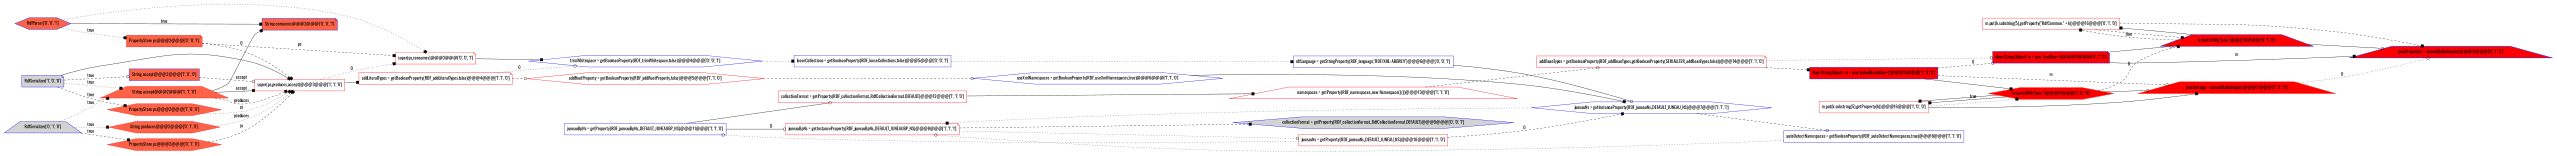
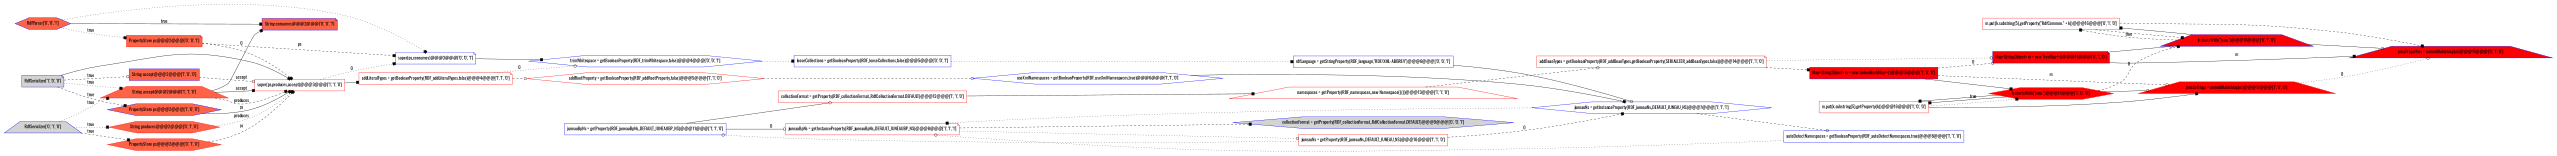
node "super(ps,consumes)@@@3@@@['0', '0', '1']": color red -> blue
node "PropertyStore ps@@@2@@@['1', '0', '0']": color red -> blue
edge "PropertyStore ps@@@2@@@['1', '0', '0']" -> "super(ps,produces,accept)@@@3@@@['1', '1', '0']": style dotted -> solid
